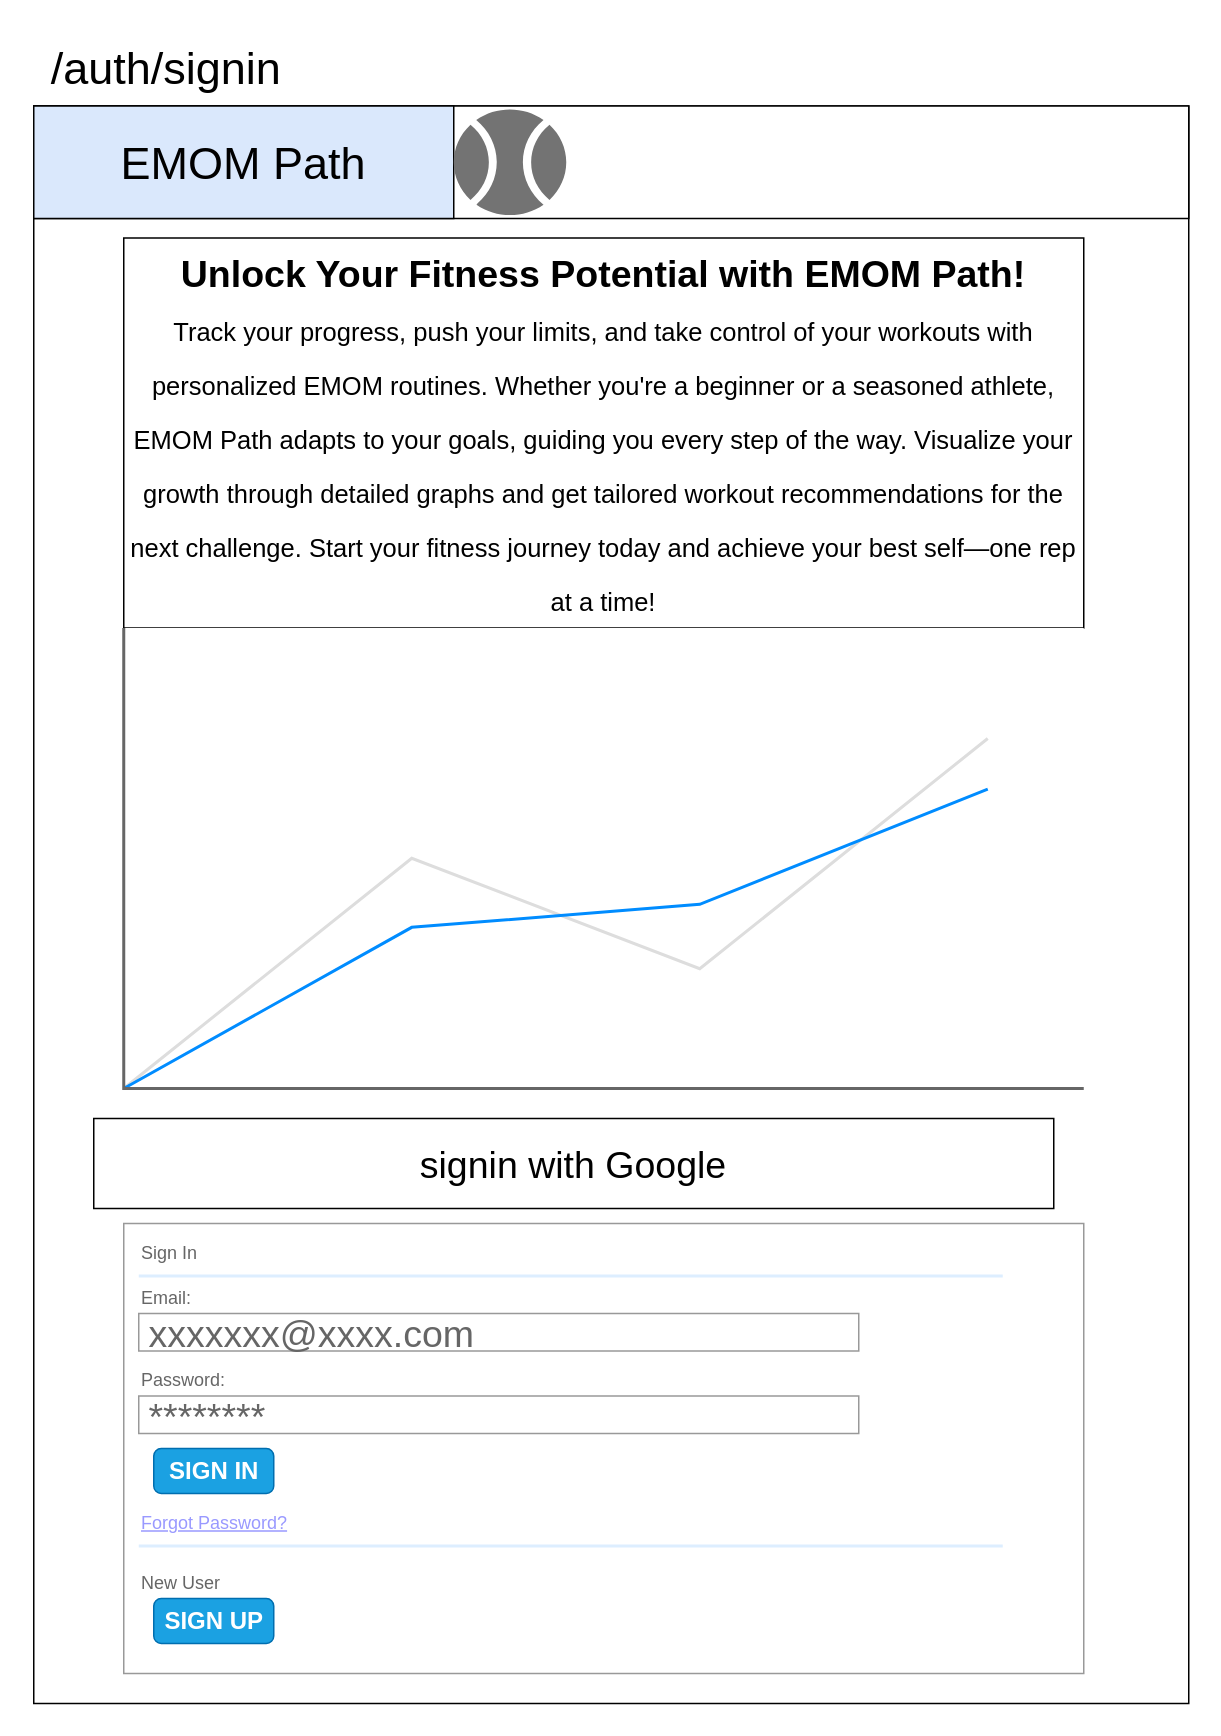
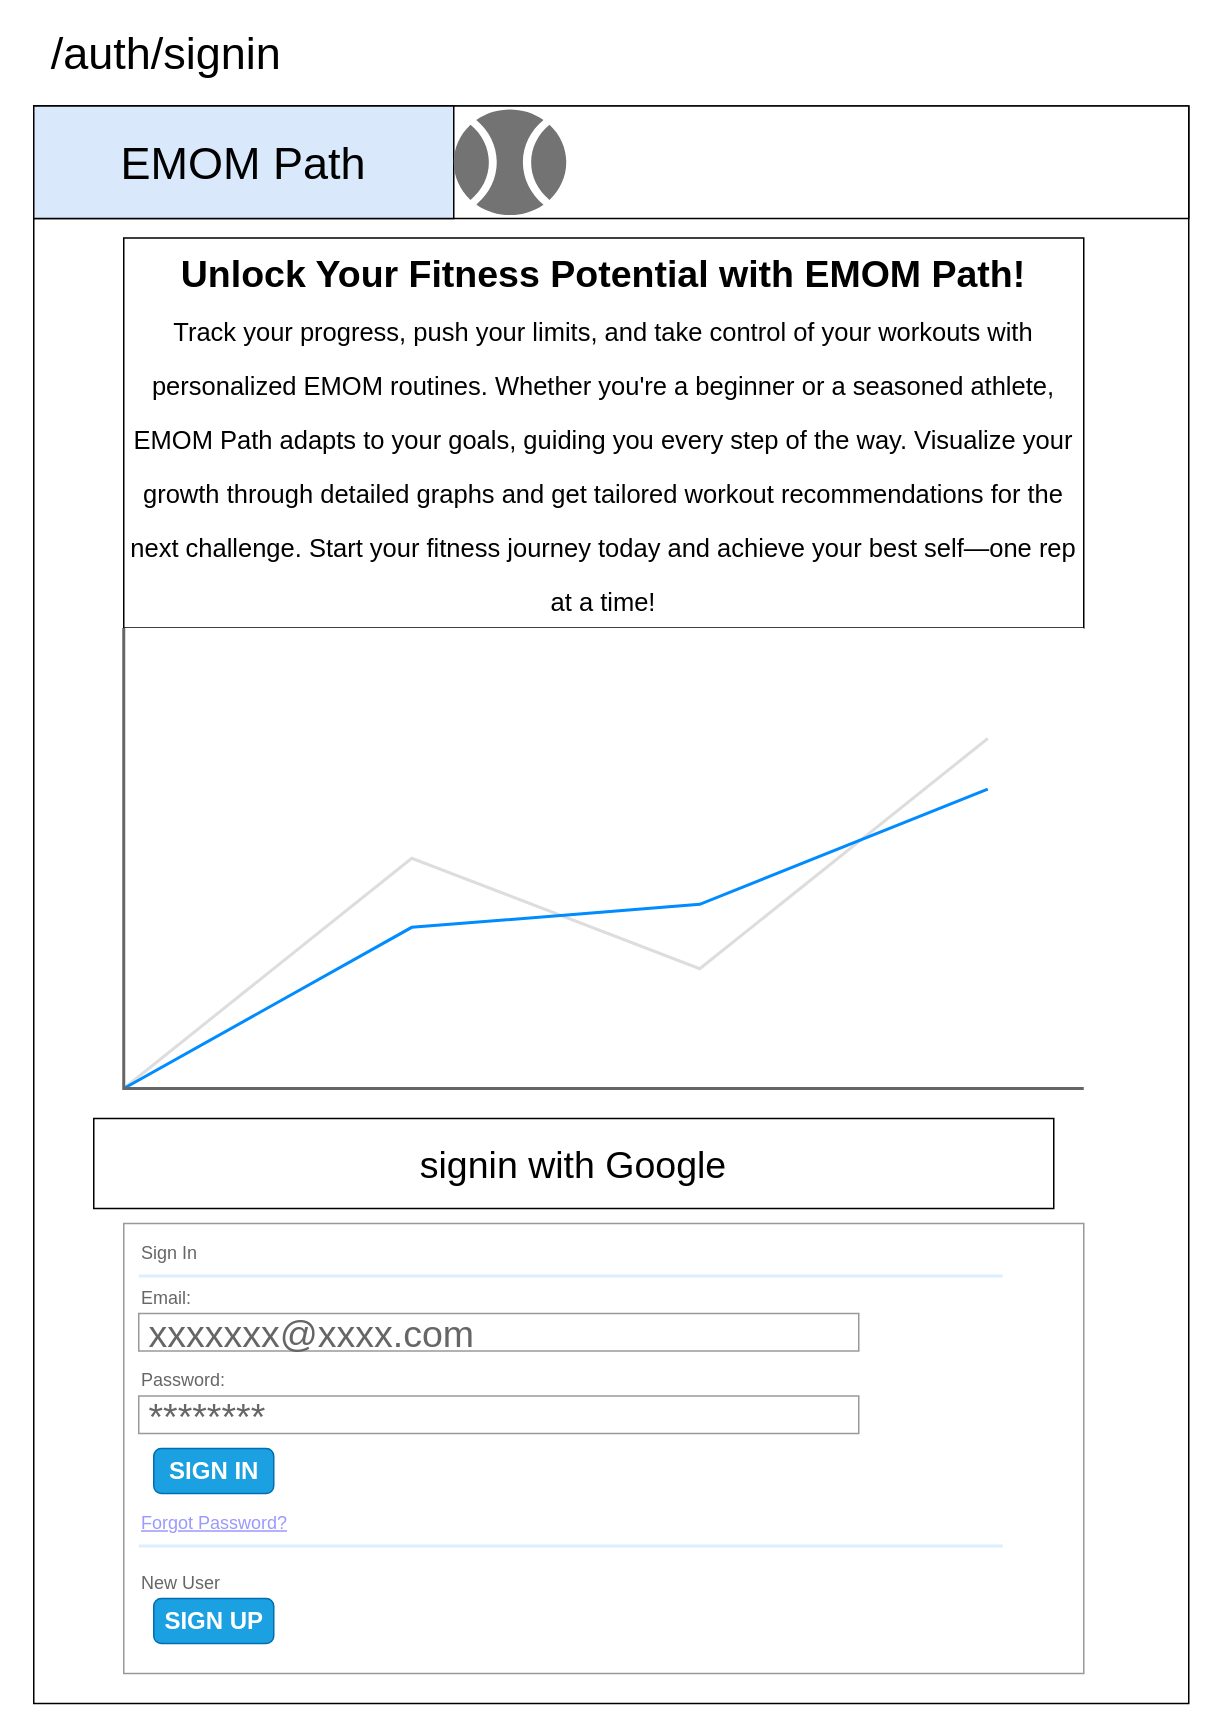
node "/auth/signin": moved (166, 68) -> (166, 53)
